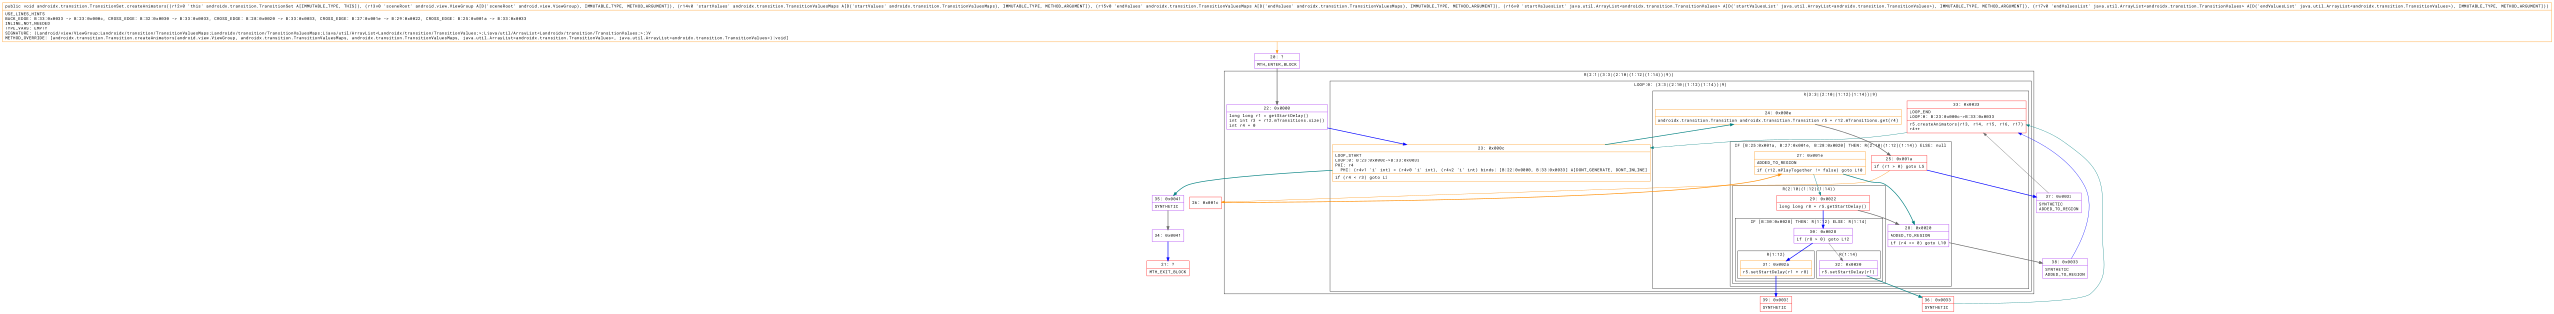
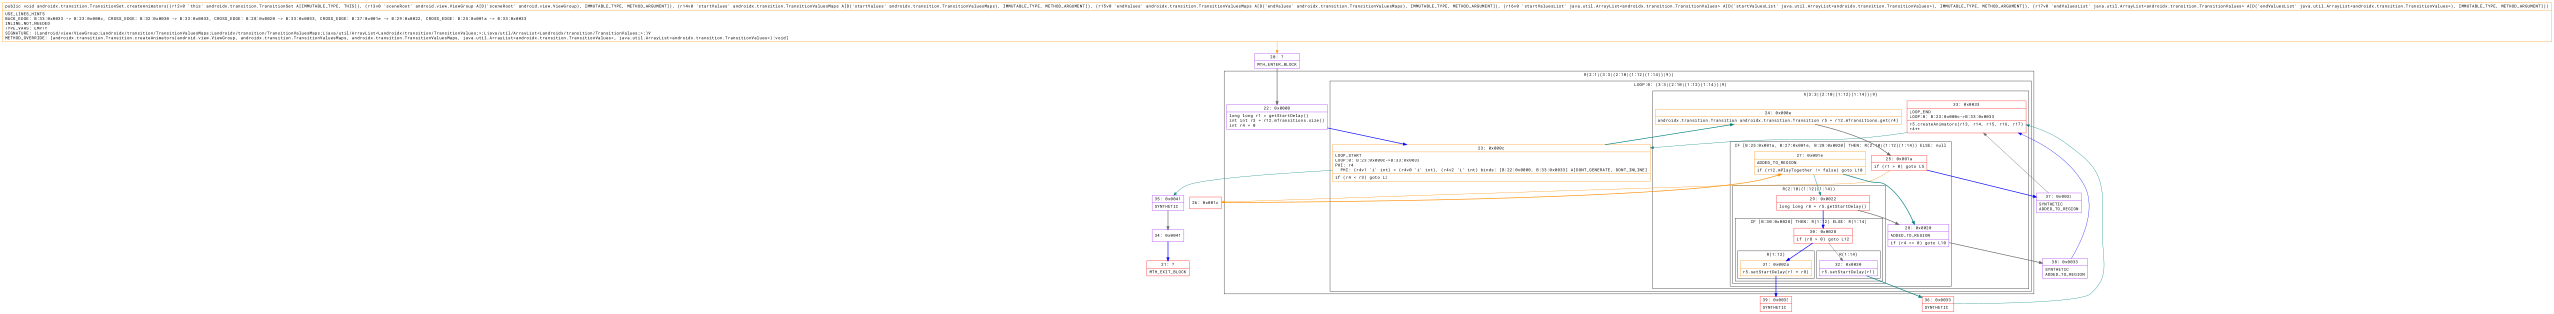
edge "23: 0x000c" -> "35: 0x0041": style bold -> solid
node "30: 0x0028": color purple -> red
